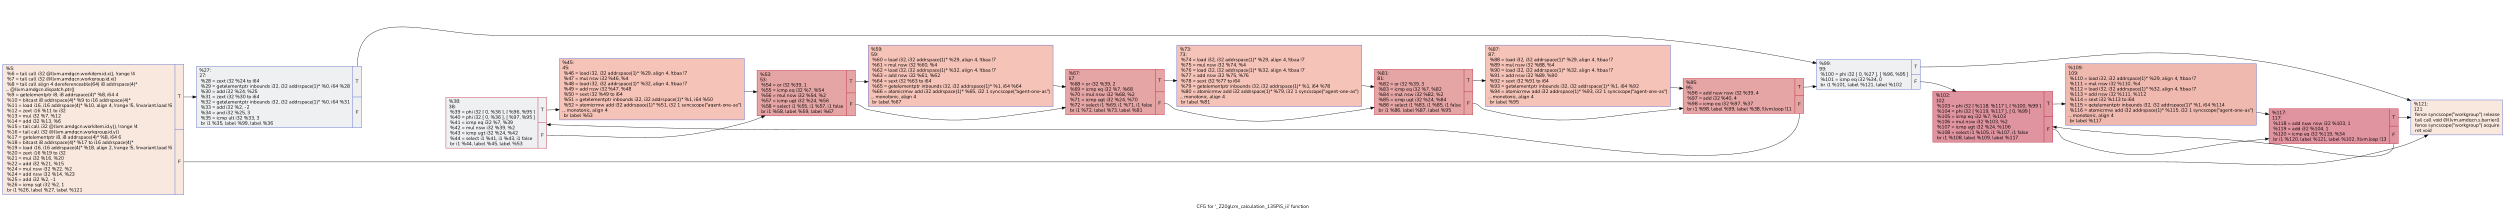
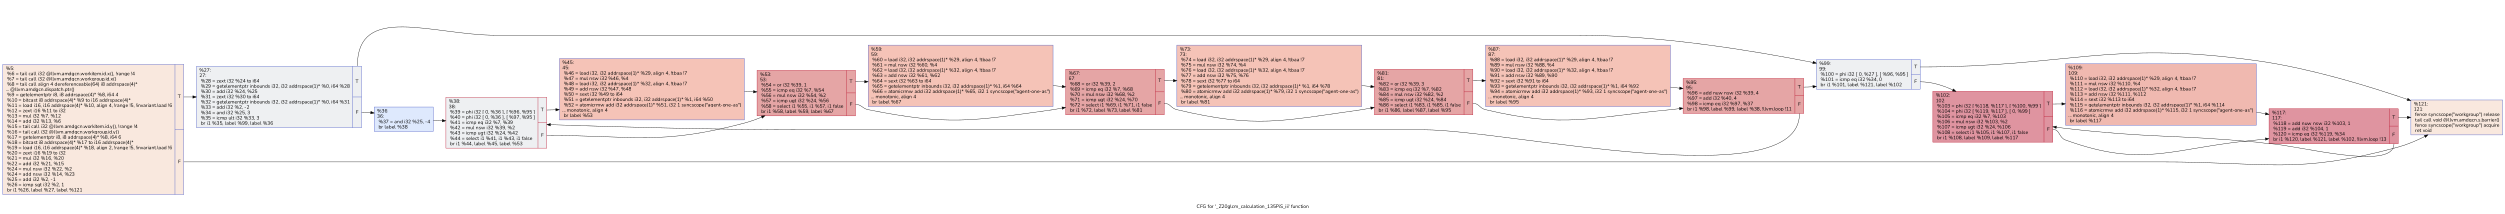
node "%36:": added
